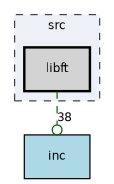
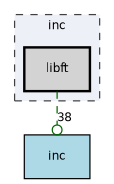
cluster "src": label "src" -> "inc"
